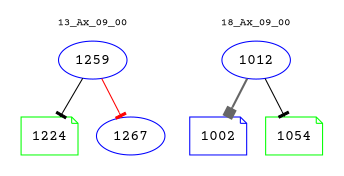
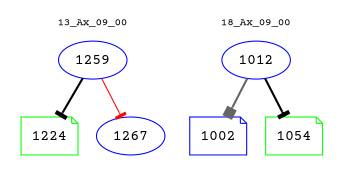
edge "1259" -> "1224": style solid -> bold
edge "1012" -> "1054": style solid -> bold
